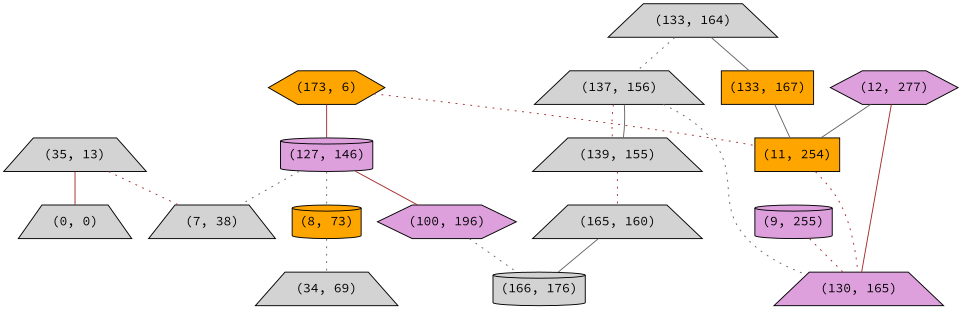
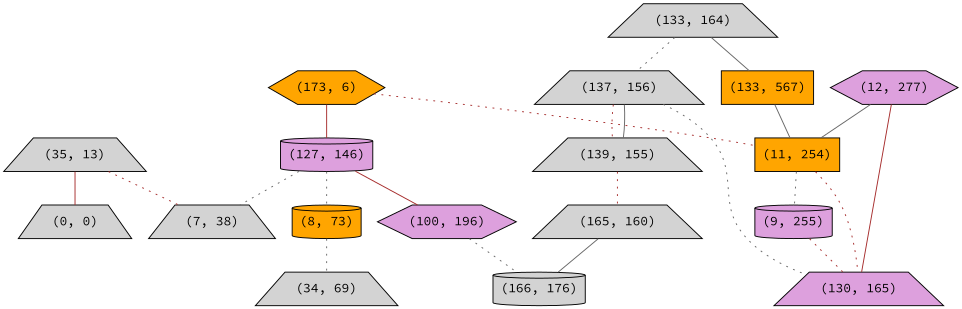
node "(133, 167)": label "(133, 167)" -> "(133, 567)"
edge "(11, 254)" -- "(9, 255)": added
